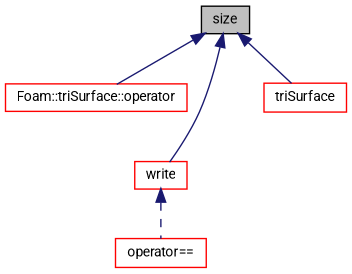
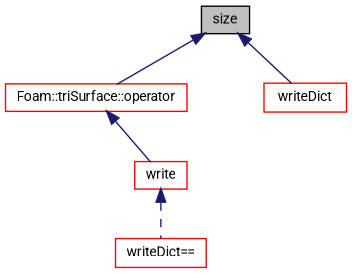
node "triSurface": label "triSurface" -> "writeDict"
edge "write" -> "size": now "write" -> "Foam::triSurface::operator"
node "operator==": label "operator==" -> "writeDict=="
